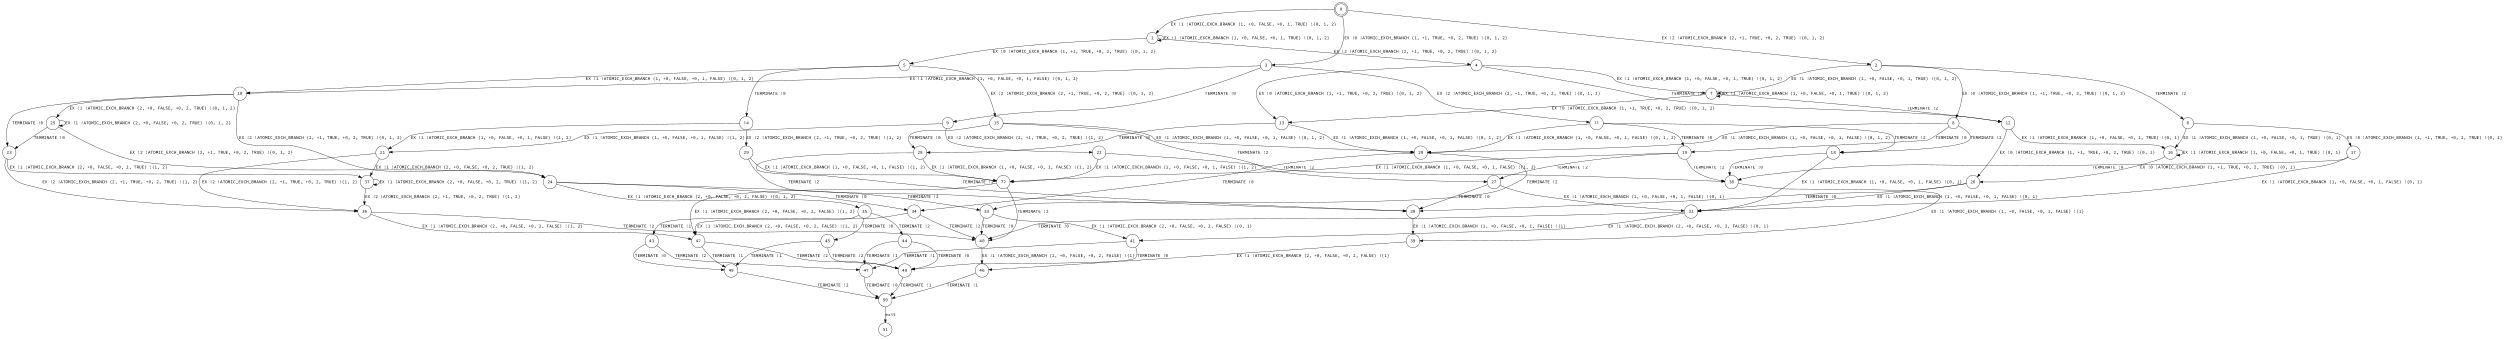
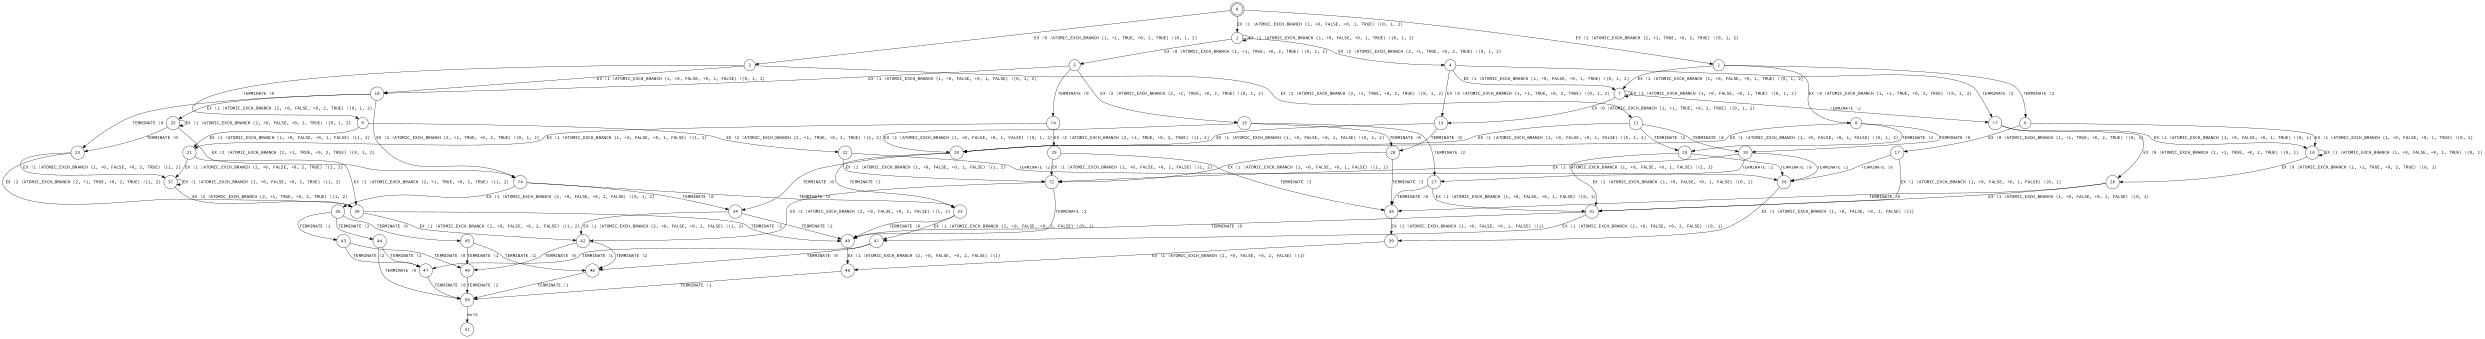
edge "44" -> "48": now "44" -> "50"
edge "42" -> "49": label "TERMINATE !1" -> "TERMINATE !0"
